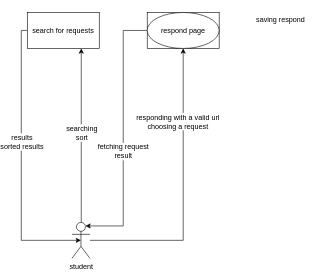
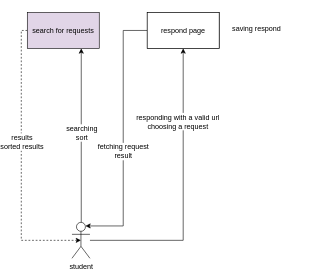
node "saving respond": moved (285, 20) -> (261, 29)
node "search for requests": fillcolor #ffffff -> #e1d5e7
node "respond page": shape ellipse -> rectangle
edge "search for requests" -> "student": style solid -> dashed
